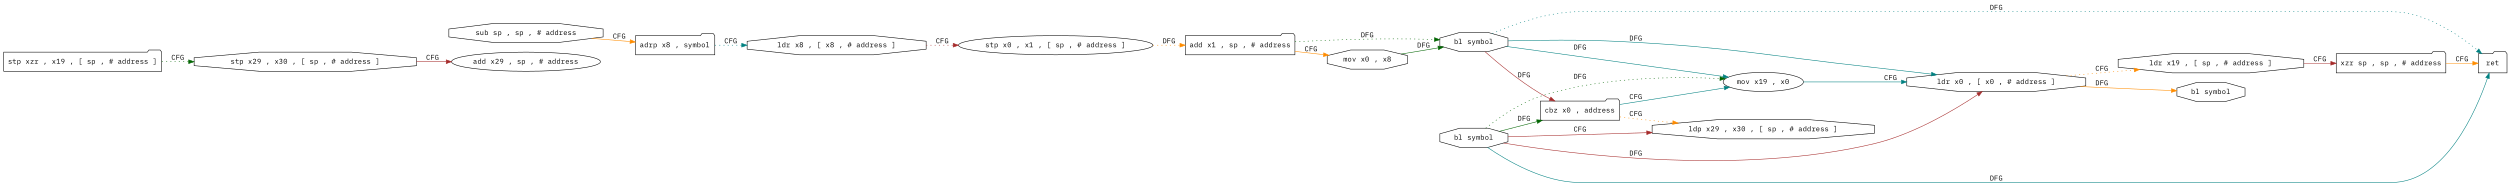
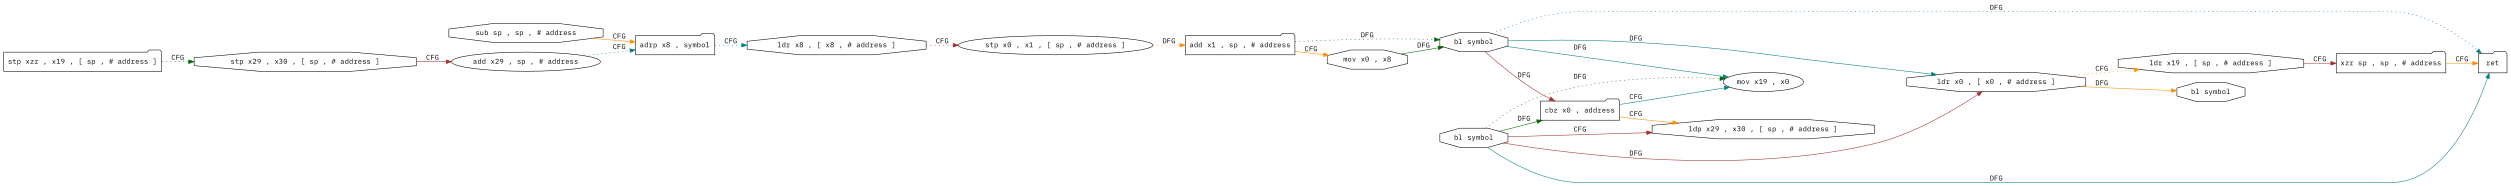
edge "add x29 , sp , # address" -> "adrp x8 , symbol": added, label "CFG"
edge "mov x19 , x0" -> "ldr x0 , [ x0 , # address ]": removed, label "CFG"
edge "cbz x0 , address" -> "ldp x29 , x30 , [ sp , # address ]": style dotted -> solid
